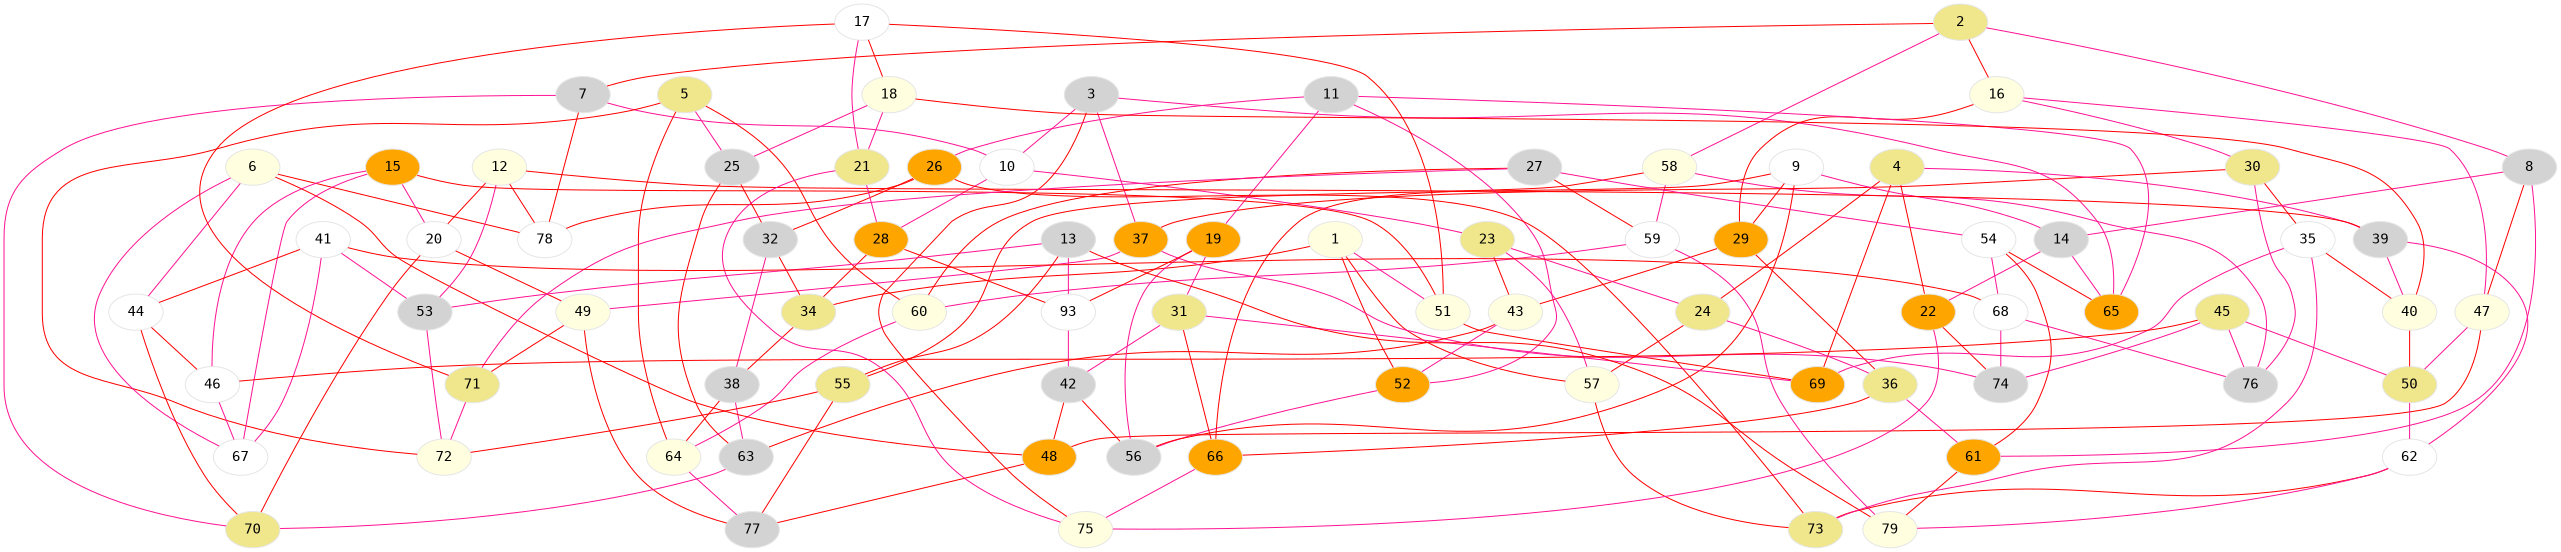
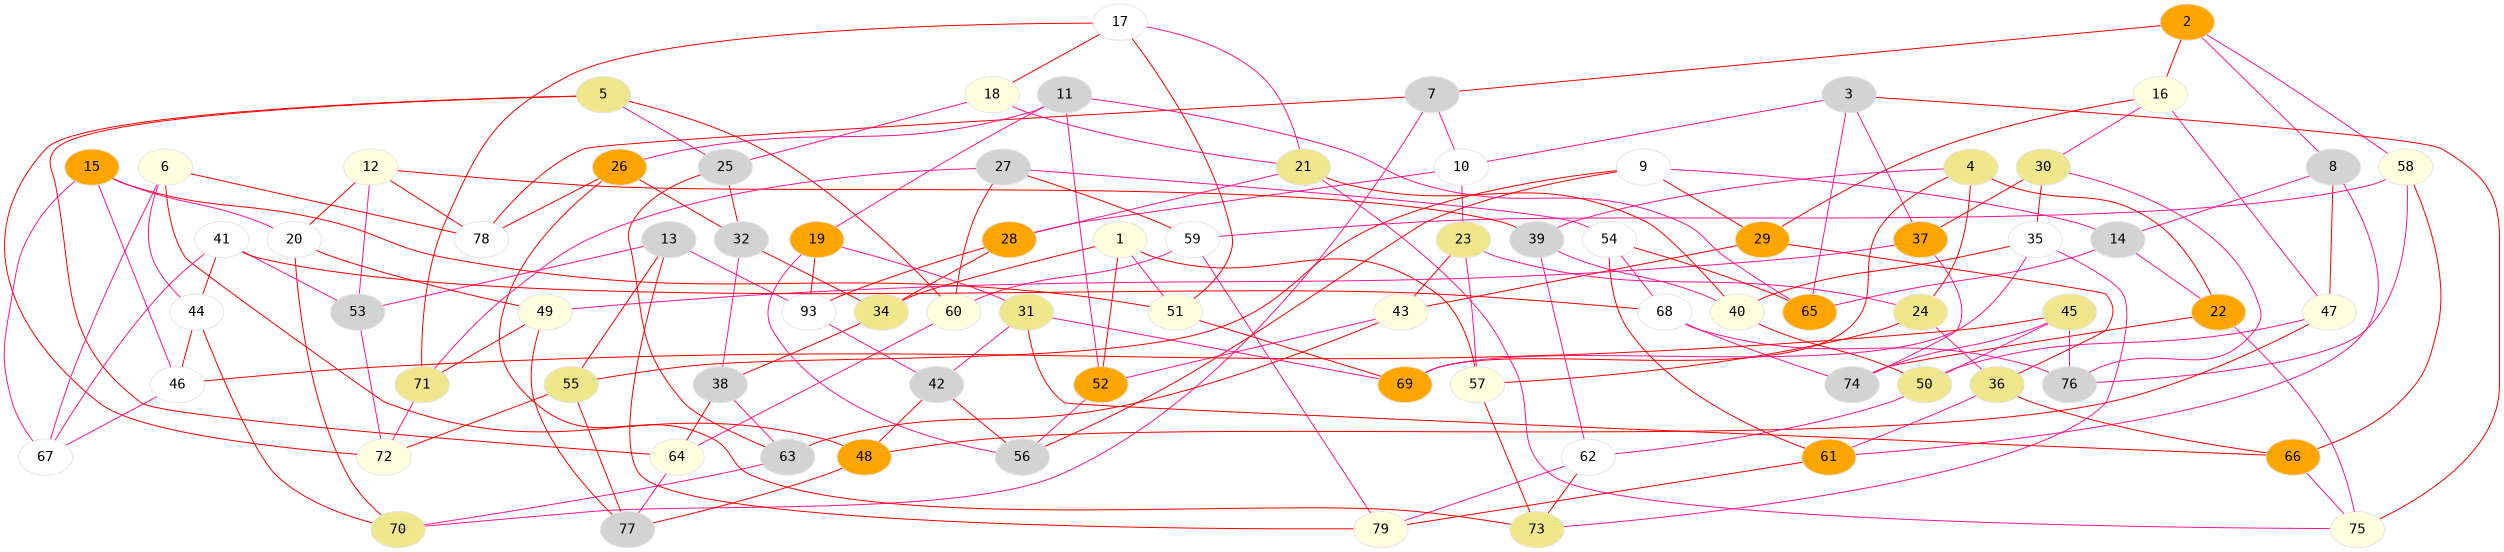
node "2": fillcolor khaki -> orange
edge "18" -- "40": now "21" -- "40"
